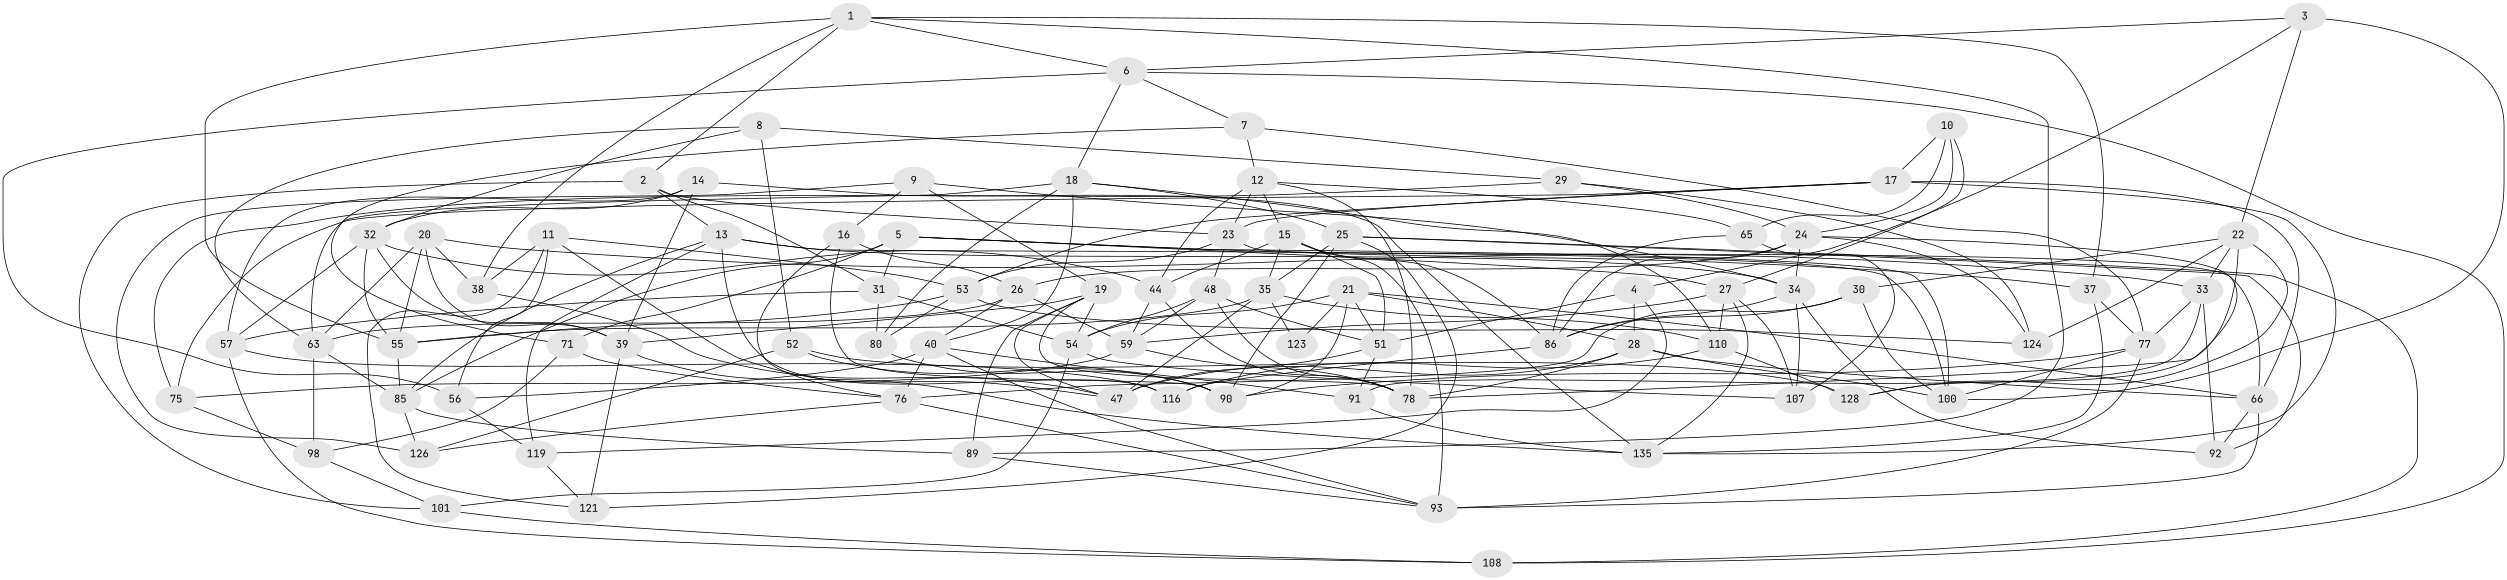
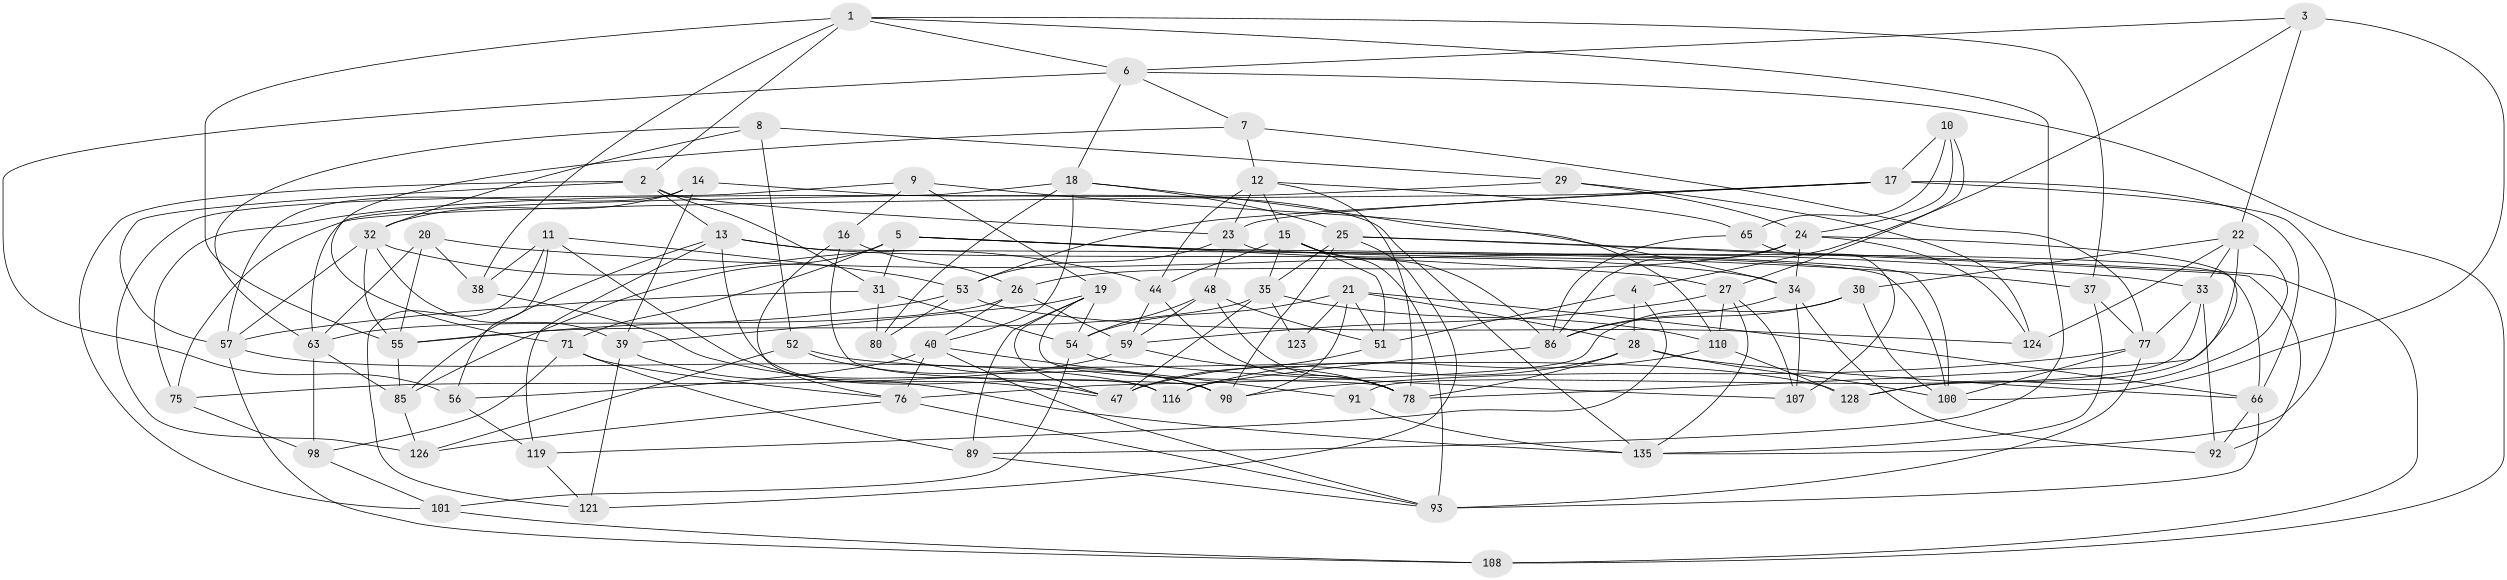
edge "2" -- "57": added
edge "20" -- "39": removed
edge "51" -- "91": removed
edge "85" -- "89": now "71" -- "89"
